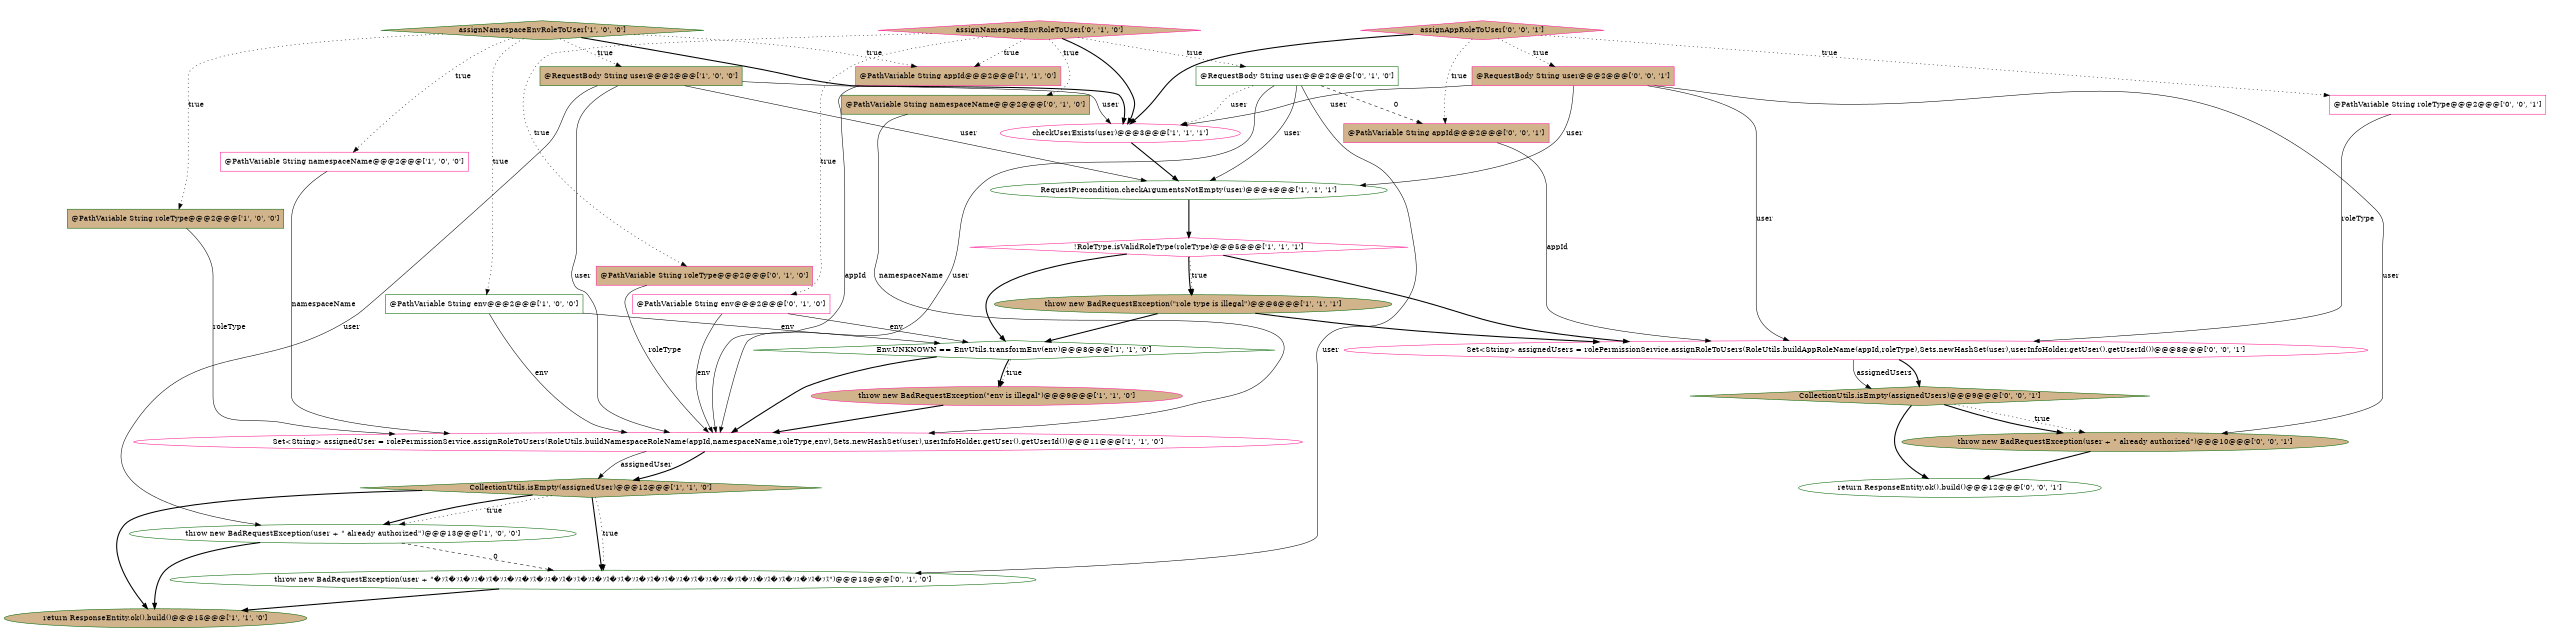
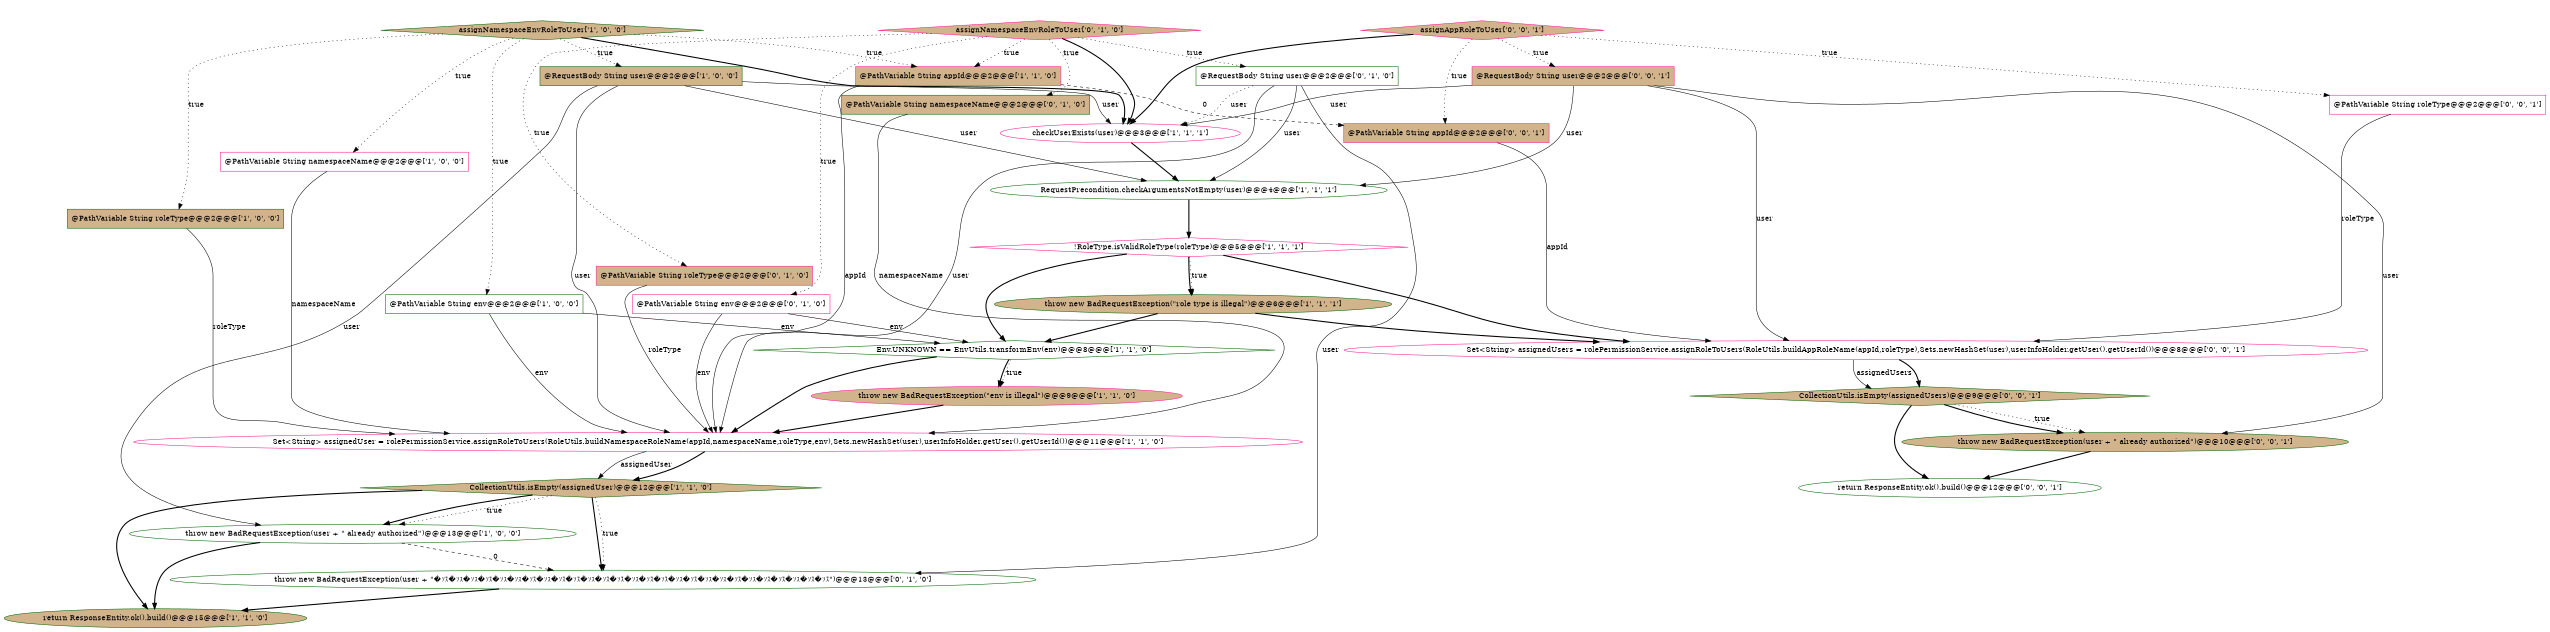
edge "@RequestBody String user@@@2@@@['0', '1', '0']" -> "@PathVariable String appId@@@2@@@['0', '0', '1']": now "@PathVariable String appId@@@2@@@['1', '1', '0']" -> "@PathVariable String appId@@@2@@@['0', '0', '1']"
